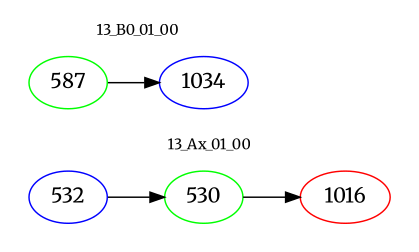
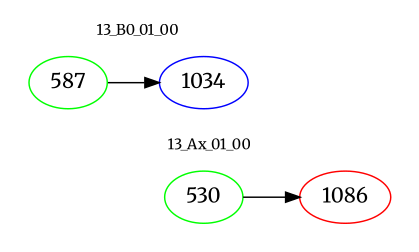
node "532": removed
node "1016": label "1016" -> "1086"
